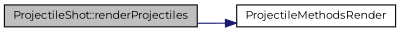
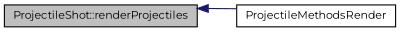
edge "ProjectileShot::renderProjectiles" -> "ProjectileMethodsRender": reversed
